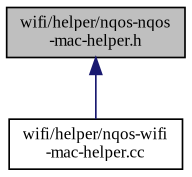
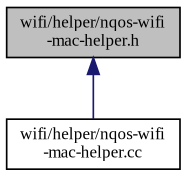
node "wifi/helper/nqos-nqos -mac-helper.h": label "wifi/helper/nqos-nqos -mac-helper.h" -> "wifi/helper/nqos-wifi -mac-helper.h"
